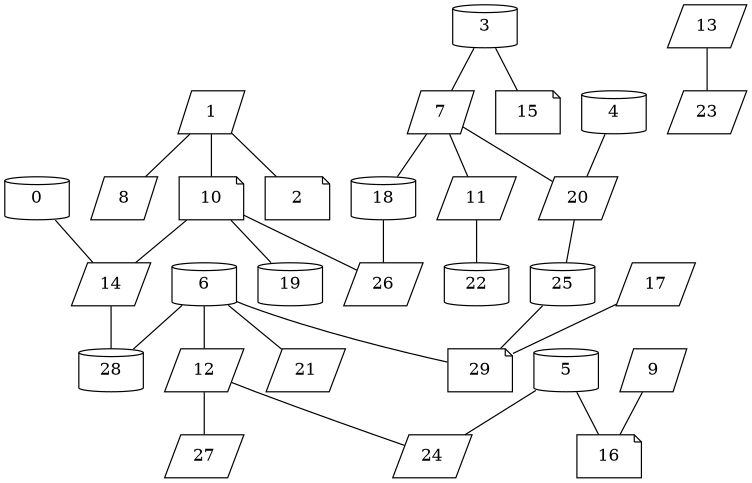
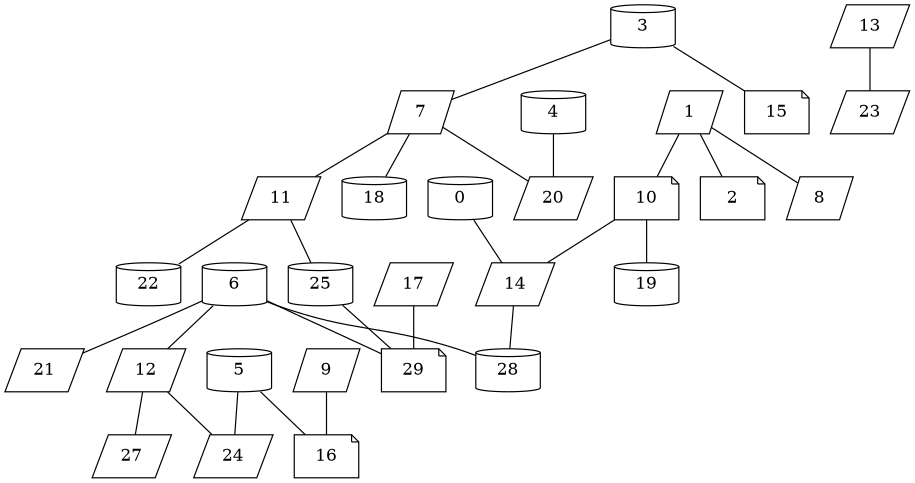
edge "20" -- "25": now "11" -- "25"
node "26": removed
